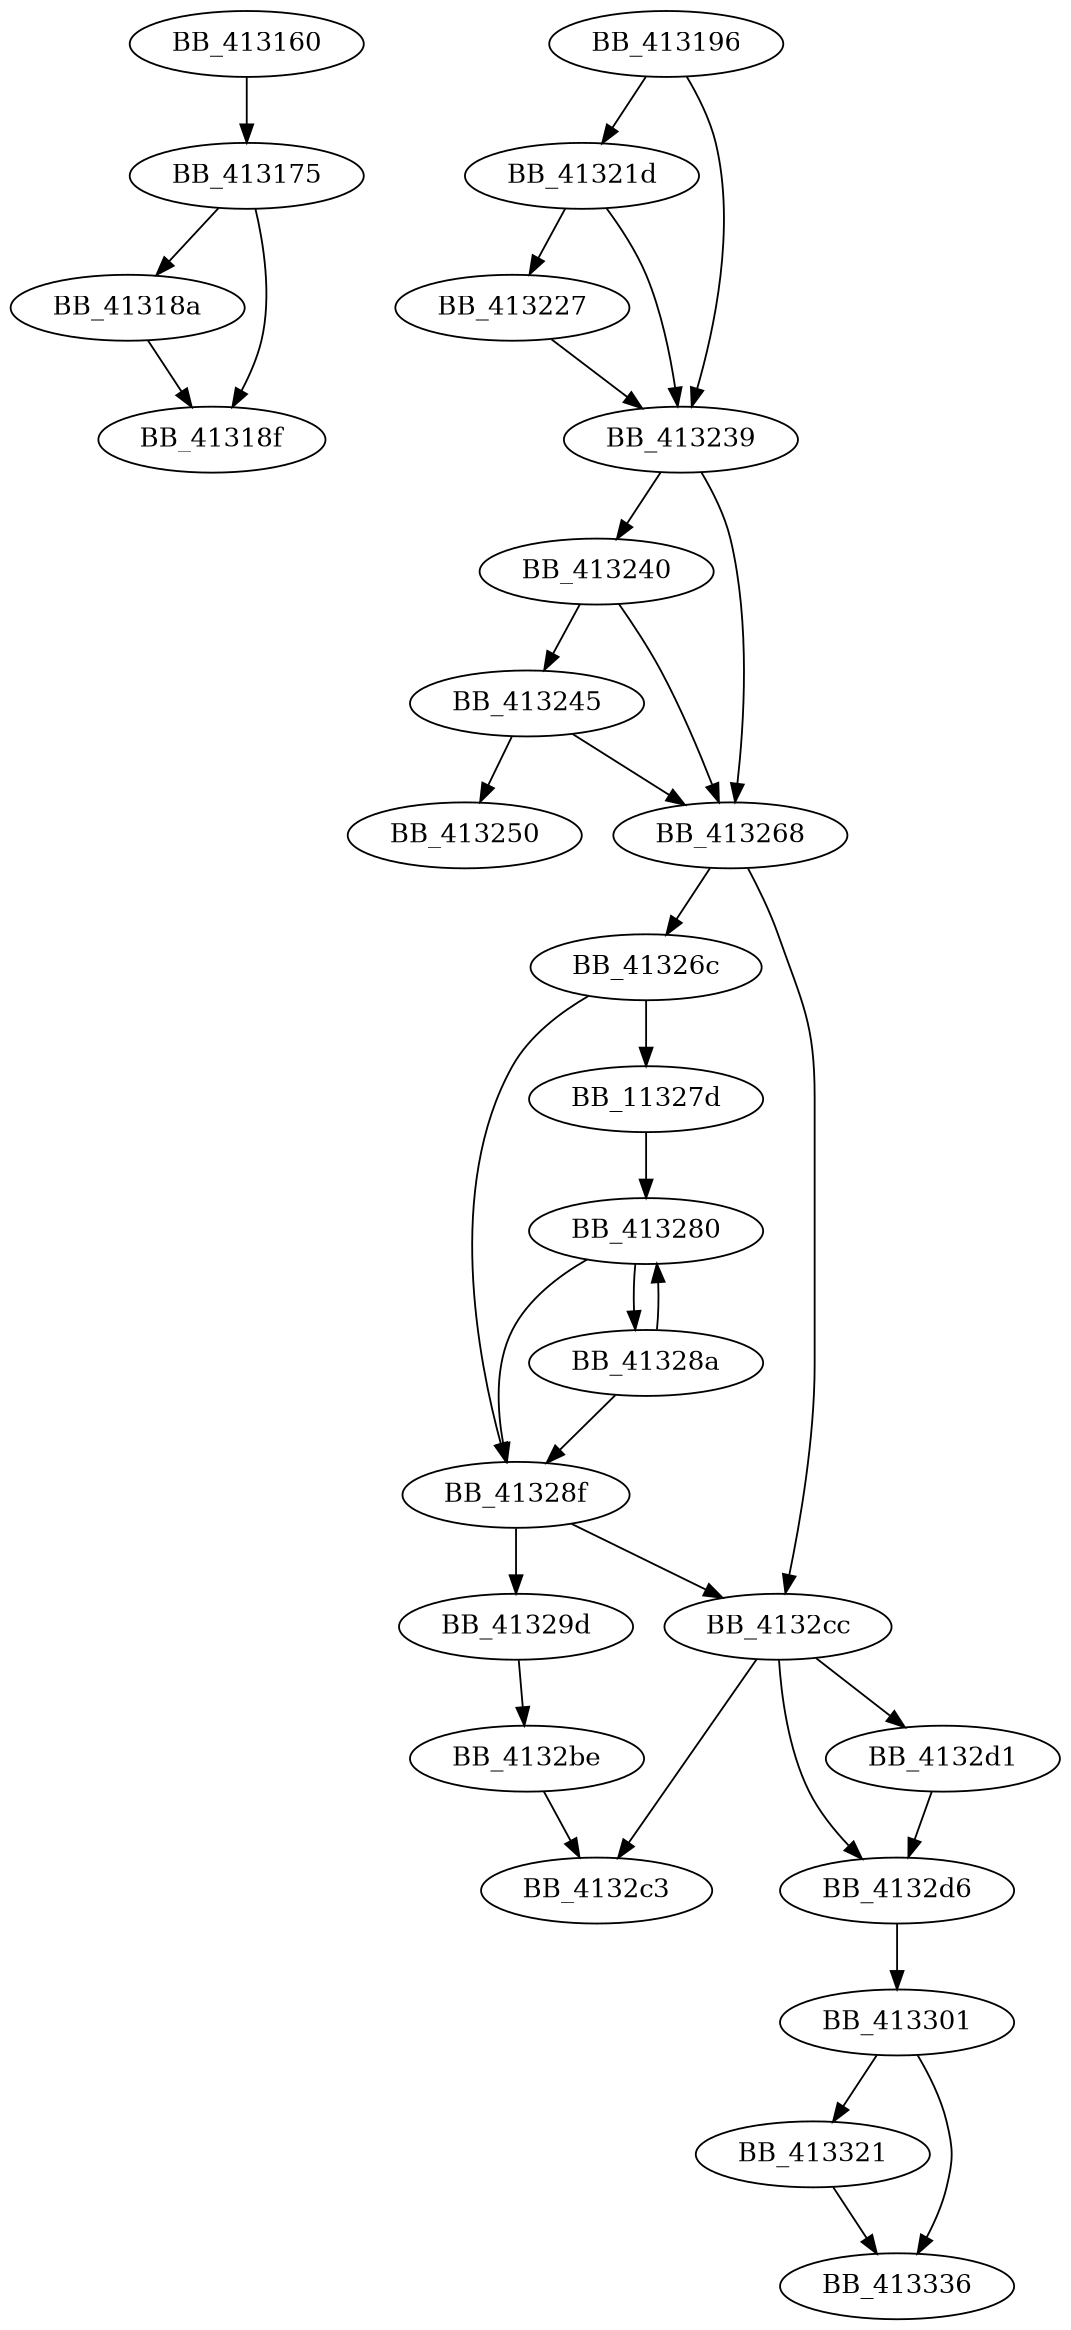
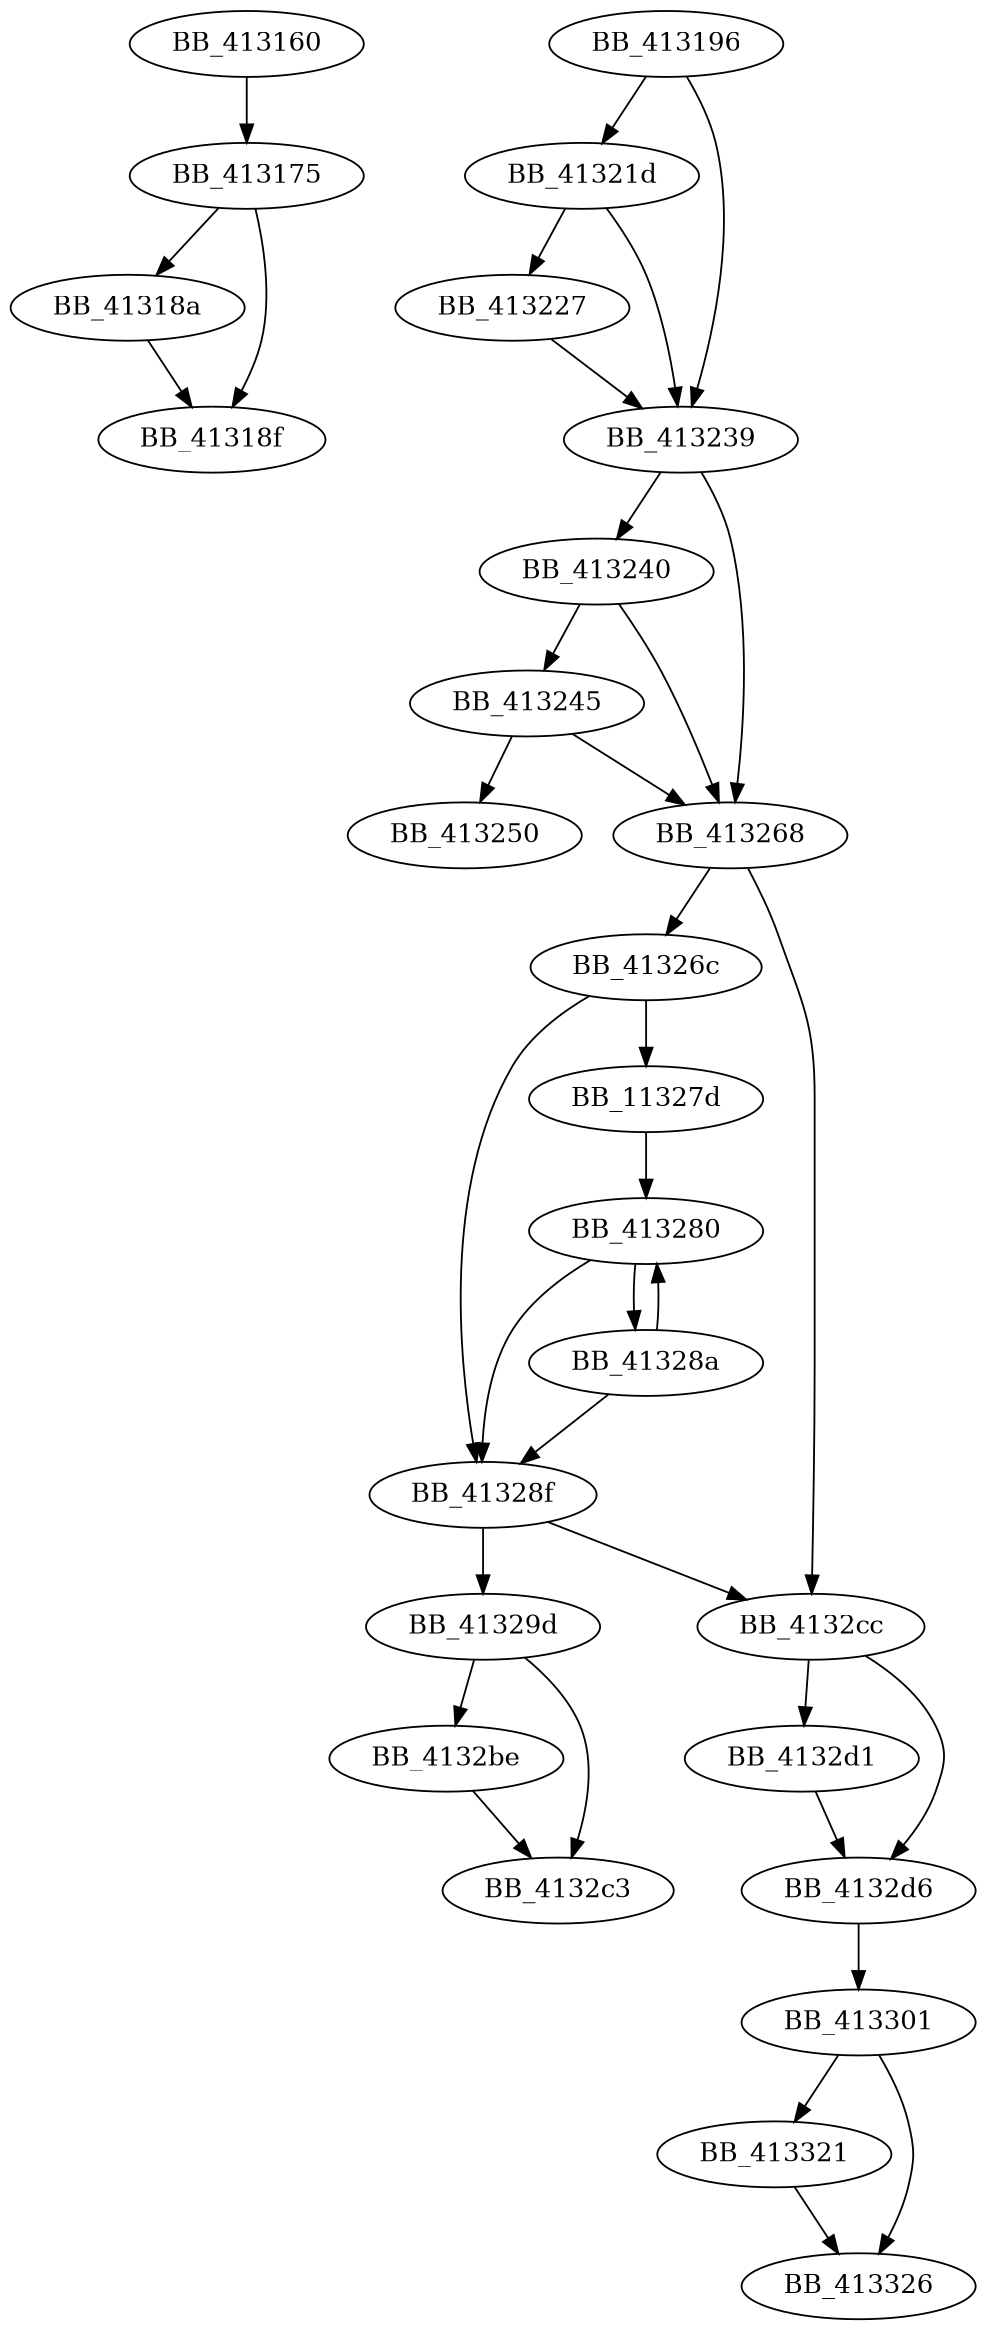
edge "BB_4132cc" -> "BB_4132c3": now "BB_41329d" -> "BB_4132c3"
node "BB_413336": label "BB_413336" -> "BB_413326"
